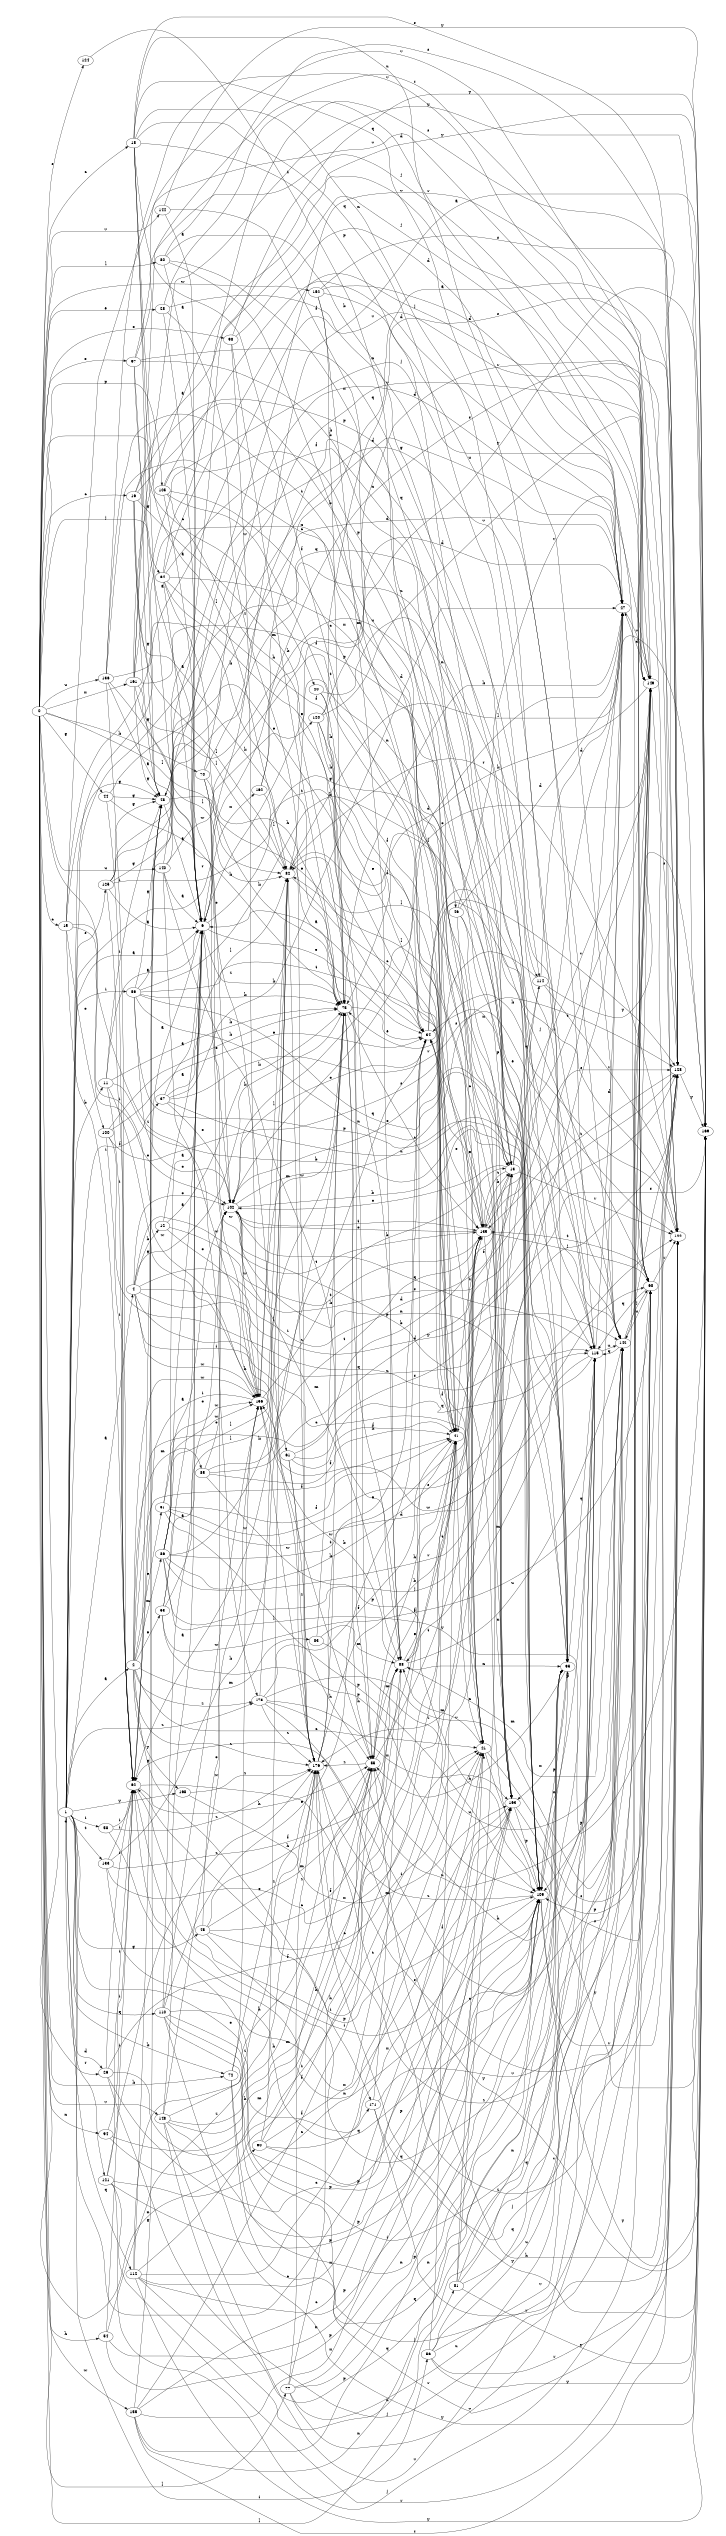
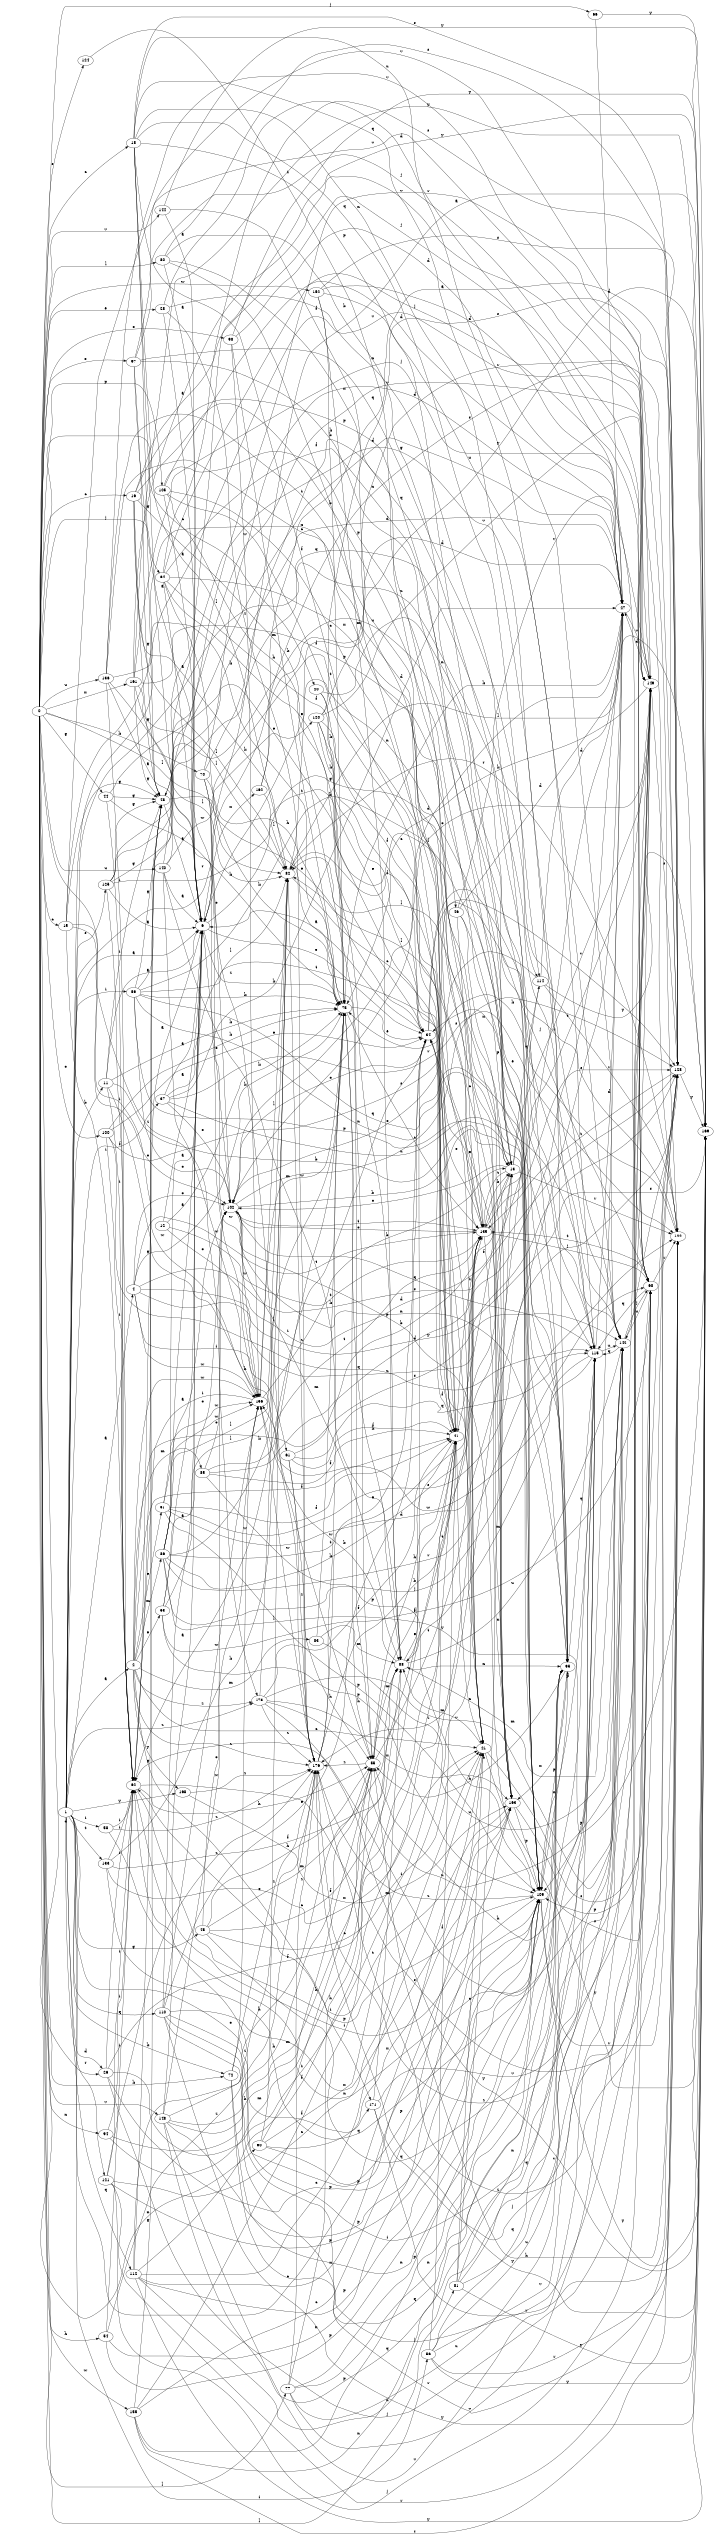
node "66": added
edge "161" -> "122": removed, label "r"
edge "15" -> "100": now "0" -> "100"
edge "4" -> "12": removed, label "b"
edge "4" -> "21": now "120" -> "21"
edge "155" -> "163": removed, label "x"
